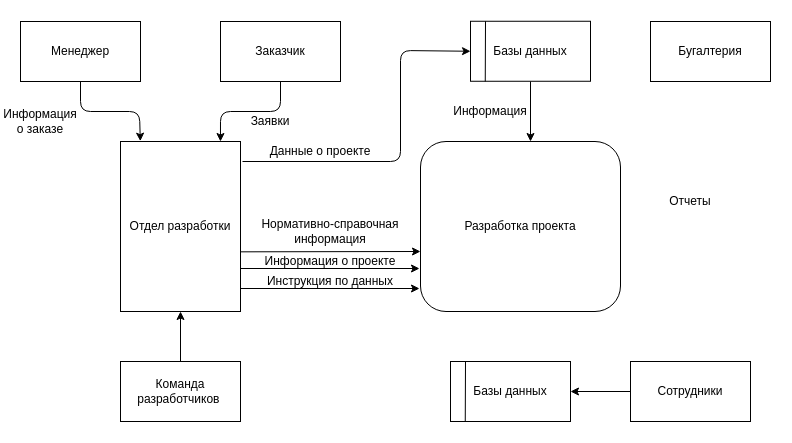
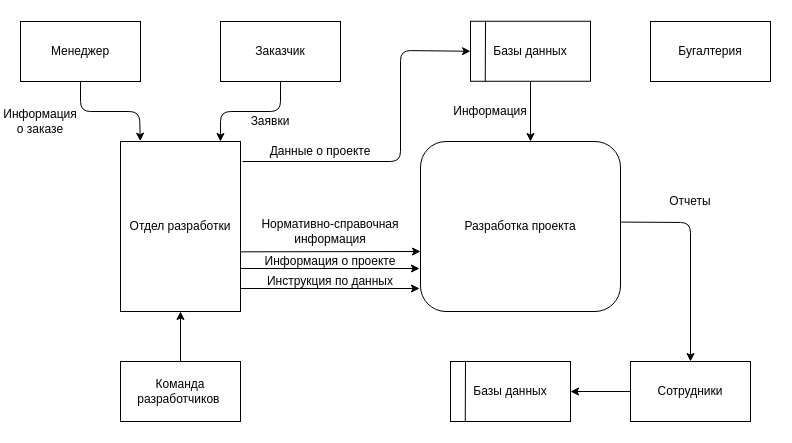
edge "Разработка проекта" -> "Сотрудники": added
